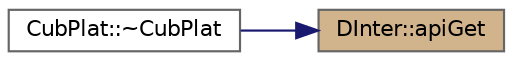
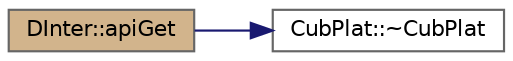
edge "CubPlat::~CubPlat" -> "DInter::apiGet": reversed
